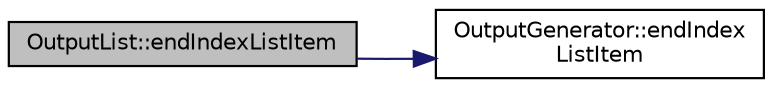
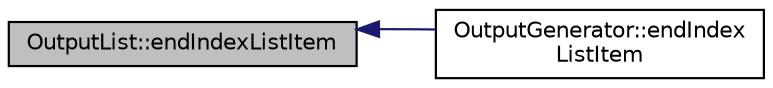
edge "OutputList::endIndexListItem" -> "OutputGenerator::endIndex ListItem": reversed
